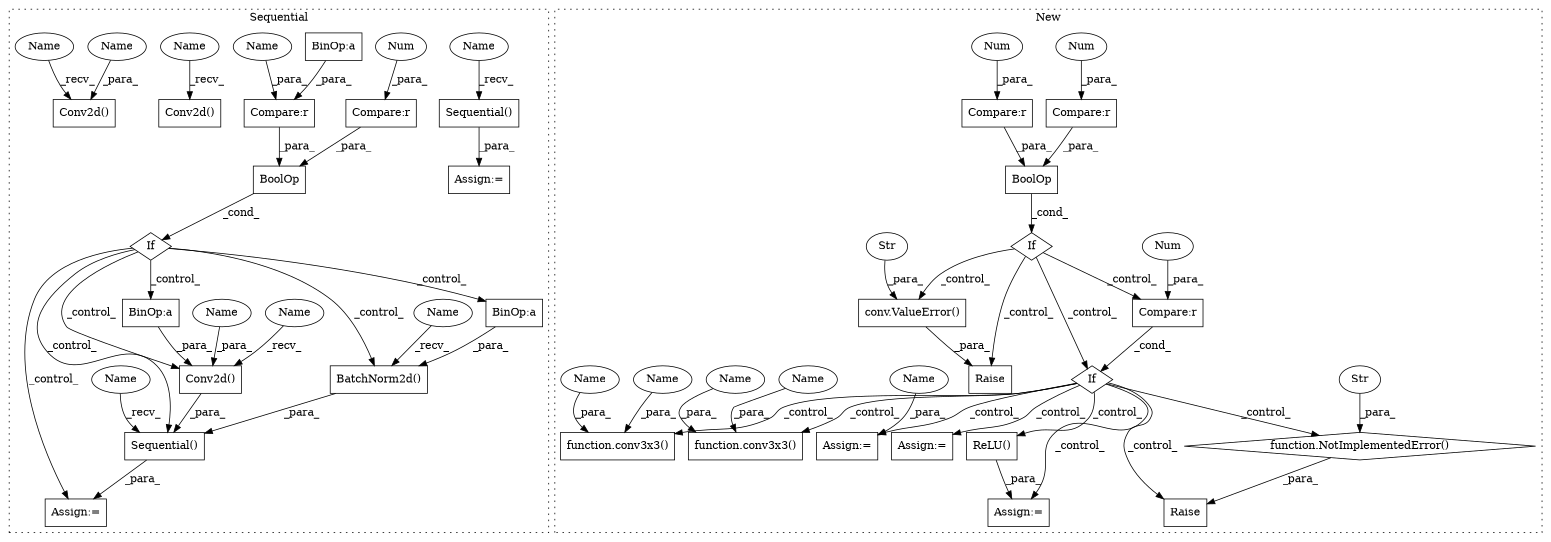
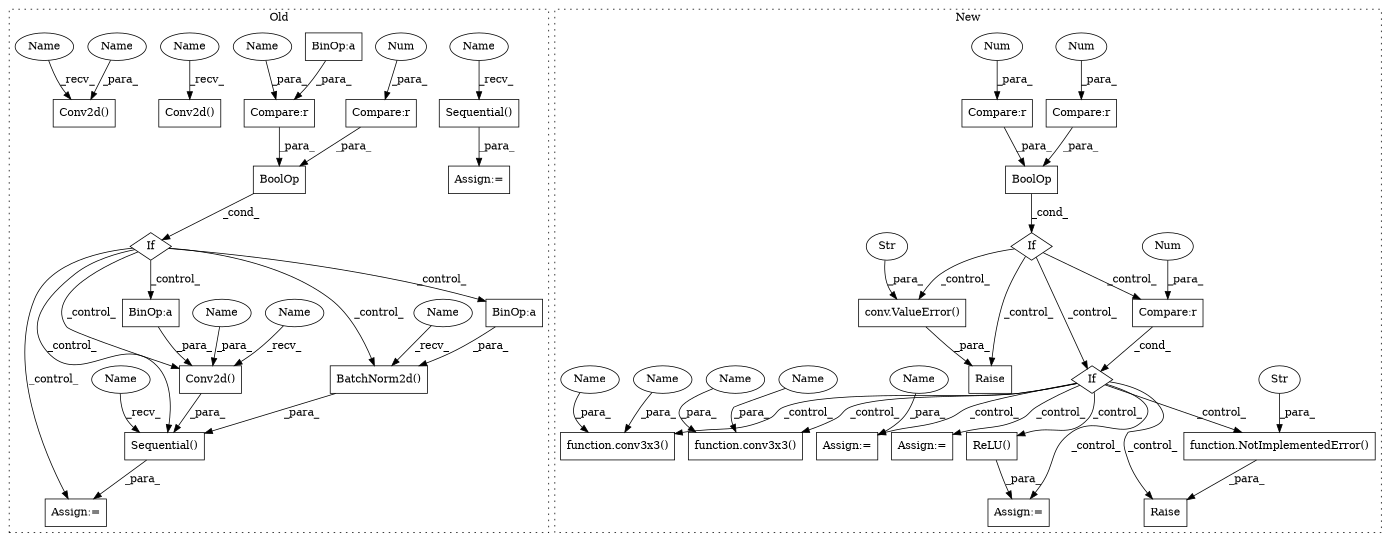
cluster "Sequential": label "Sequential" -> "Old"
node "function.NotImplementedError()": shape diamond -> box
